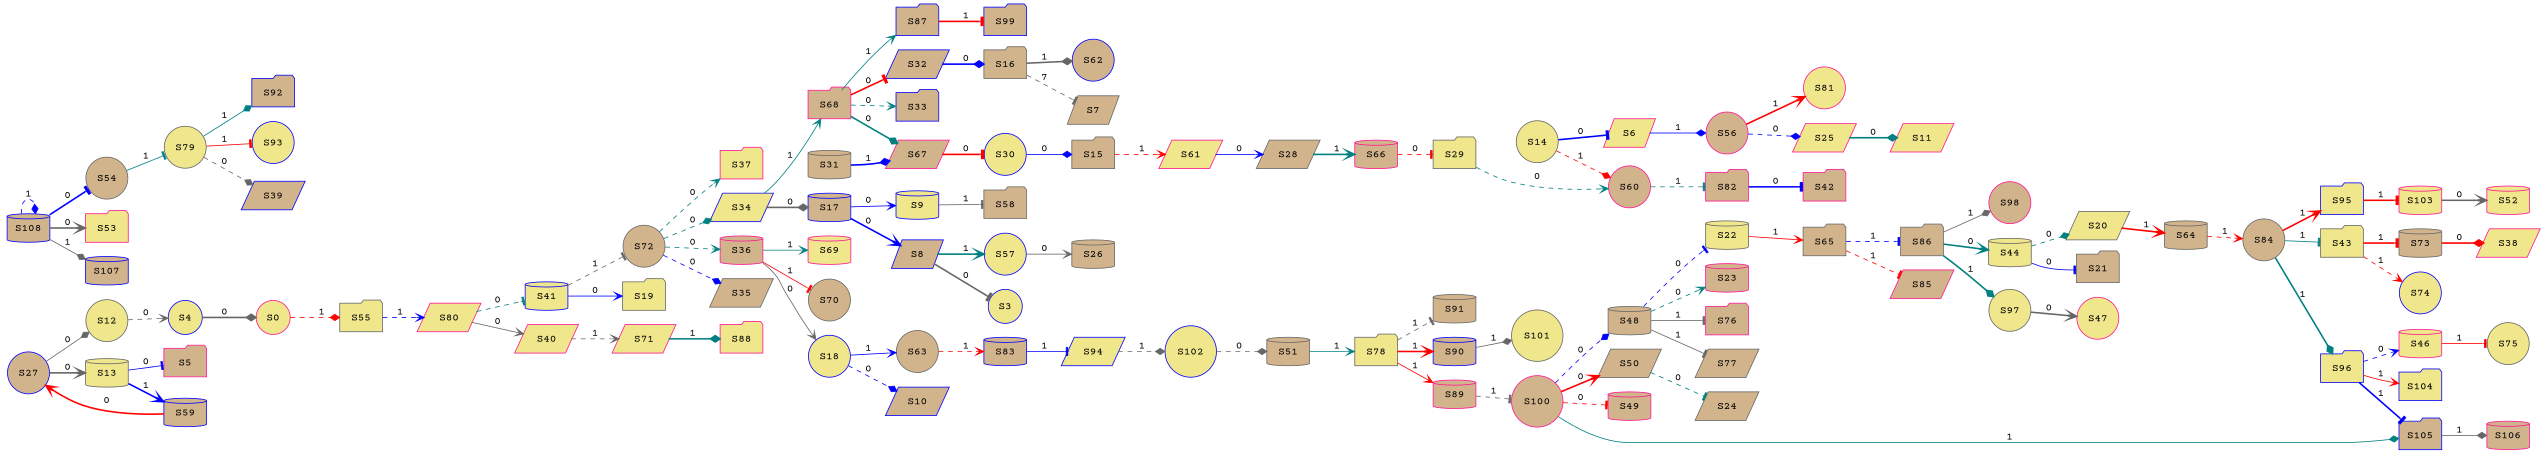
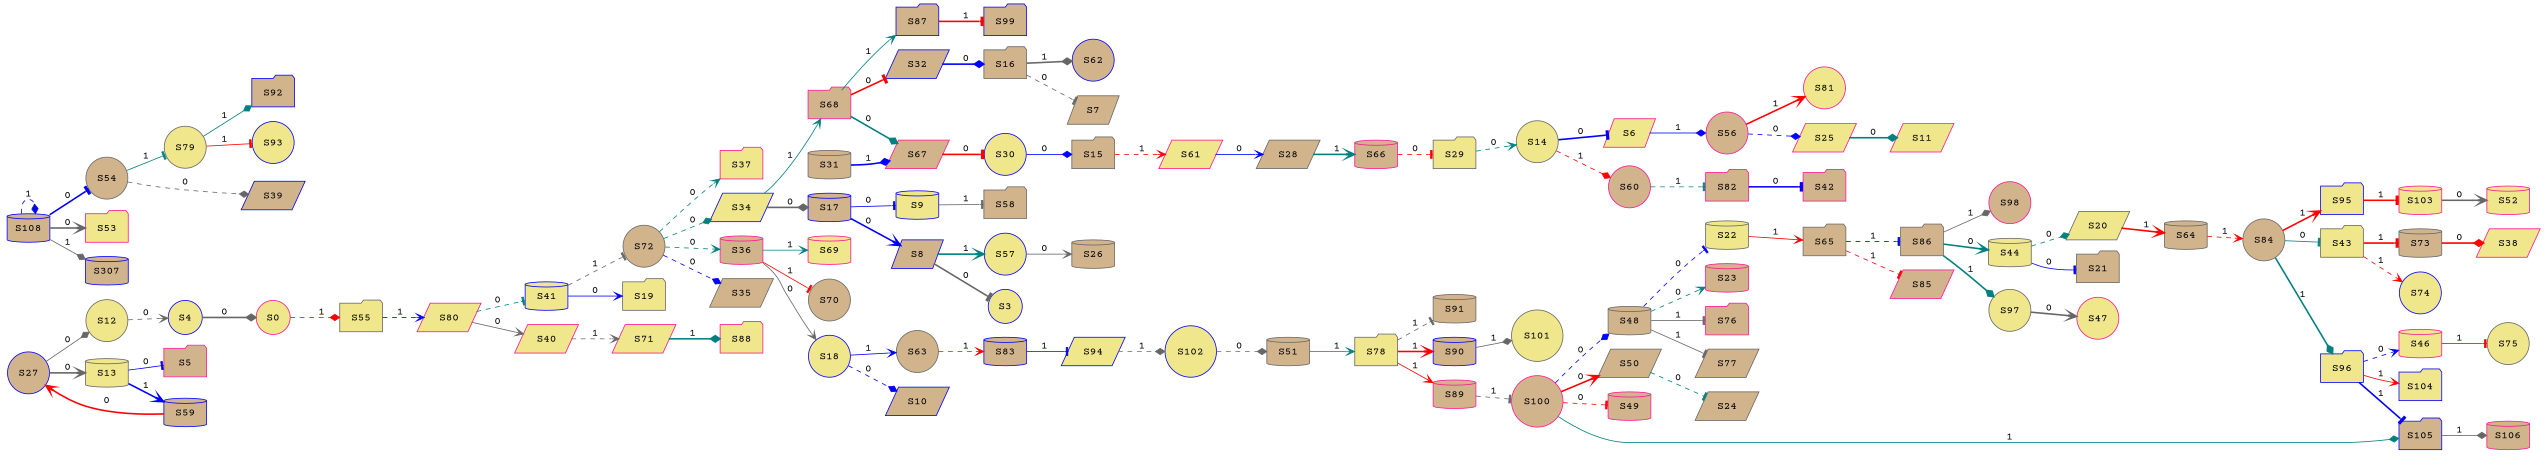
edge "S16" -> "S7": label "7" -> "0"
node "S33": removed
edge "S79" -> "S39": now "S54" -> "S39"
edge "S29" -> "S60": now "S29" -> "S14"
edge "S17" -> "S9": arrowhead vee -> tee
edge "S84" -> "S43": label "1" -> "0"
node "S107": label "S107" -> "S307"
